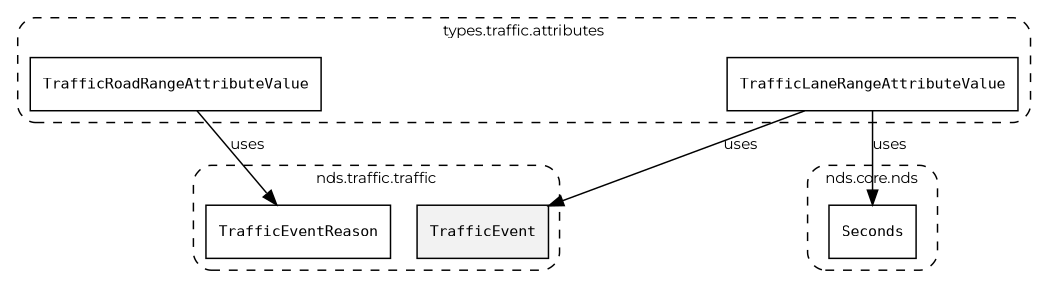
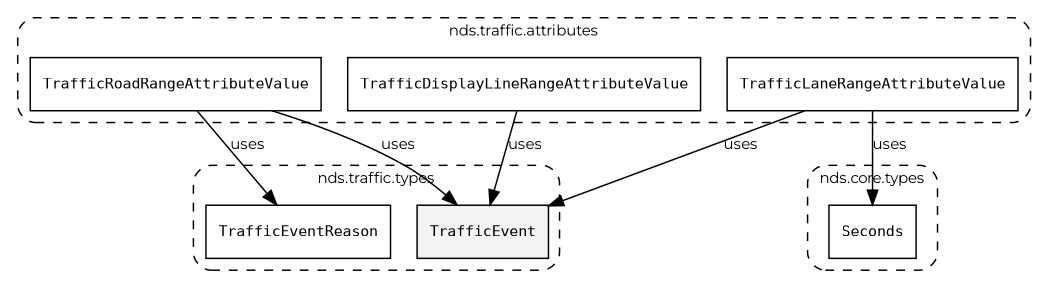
cluster "types.traffic.attributes": label "types.traffic.attributes" -> "nds.traffic.attributes"
node "TrafficDisplayLineRangeAttributeValue": added
edge "TrafficRoadRangeAttributeValue" -> "TrafficEvent": added, label "uses"
cluster "nds.traffic.traffic": label "nds.traffic.traffic" -> "nds.traffic.types"
cluster "nds.core.nds": label "nds.core.nds" -> "nds.core.types"
